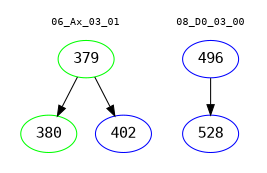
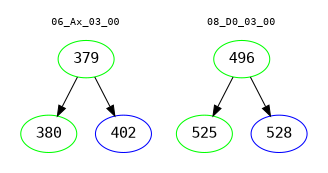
cluster "06_Ax_03_01": label "06_Ax_03_01" -> "06_Ax_03_00"
node "496": color blue -> green
node "525": added
